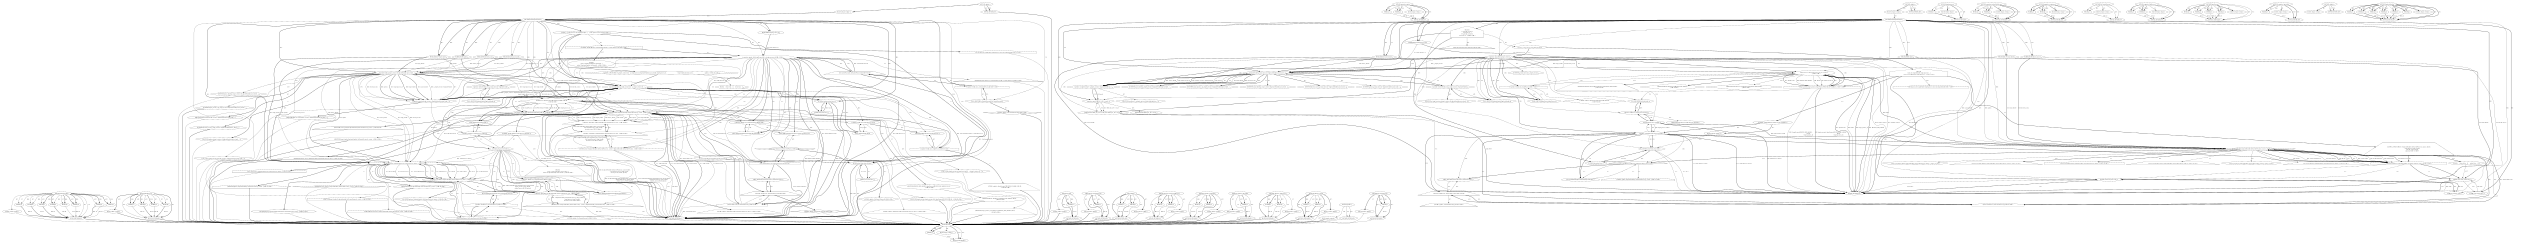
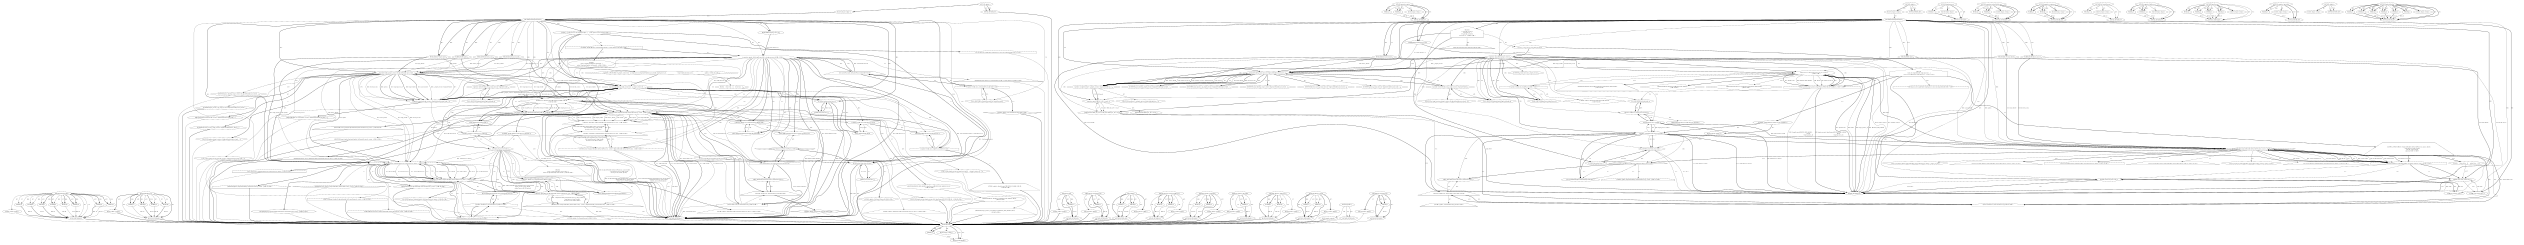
edge "(FIELD_IDENTIFIER,GetCurrentProcessId,GetCurrentProcessId)" -> "<(LITERAL,<global>,::GetCurrentProcessId())<SUB>7</SUB>>": now "<(<operator>.fieldAccess,::GetCurrentProcessId)<SUB>7</SUB>>" -> "<(LITERAL,<global>,::GetCurrentProcessId())<SUB>7</SUB>>"
edge "<(<operator>.fieldAccess,::GetCurrentProcess)<SUB>9</SUB>>" -> "<(GetCurrentProcess,::GetCurrentProcess())<SUB>9</SUB>>": removed, label "CFG:"
